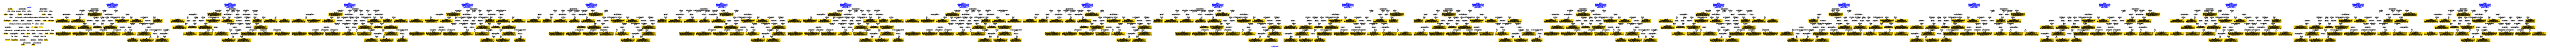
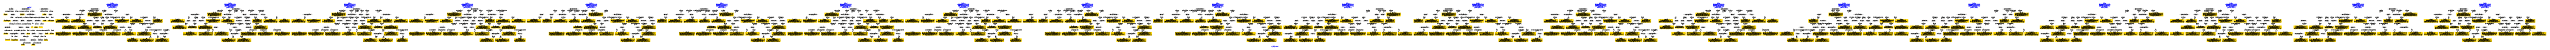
node "E38_Image1": fillcolor gold -> lightgray
edge "E38_Image1" -> "imageURL": label "classLink" -> "P32_used_general_technique"
